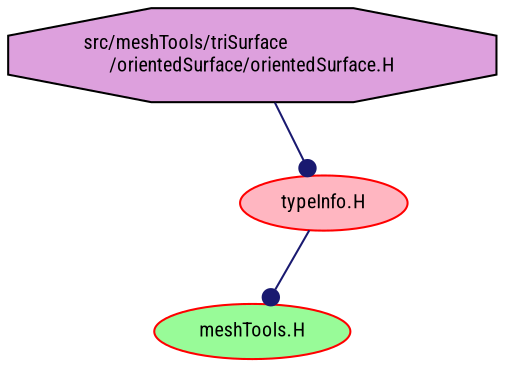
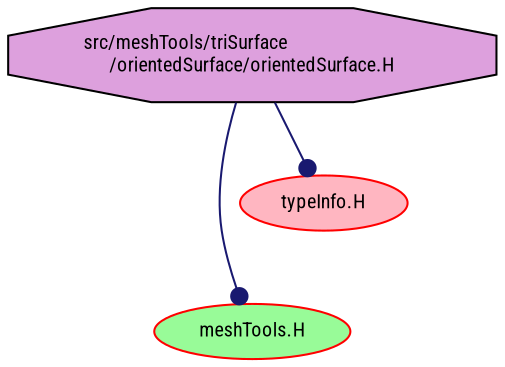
edge "typeInfo.H" -> "meshTools.H": now "src/meshTools/triSurface /orientedSurface/orientedSurface.H" -> "meshTools.H"
